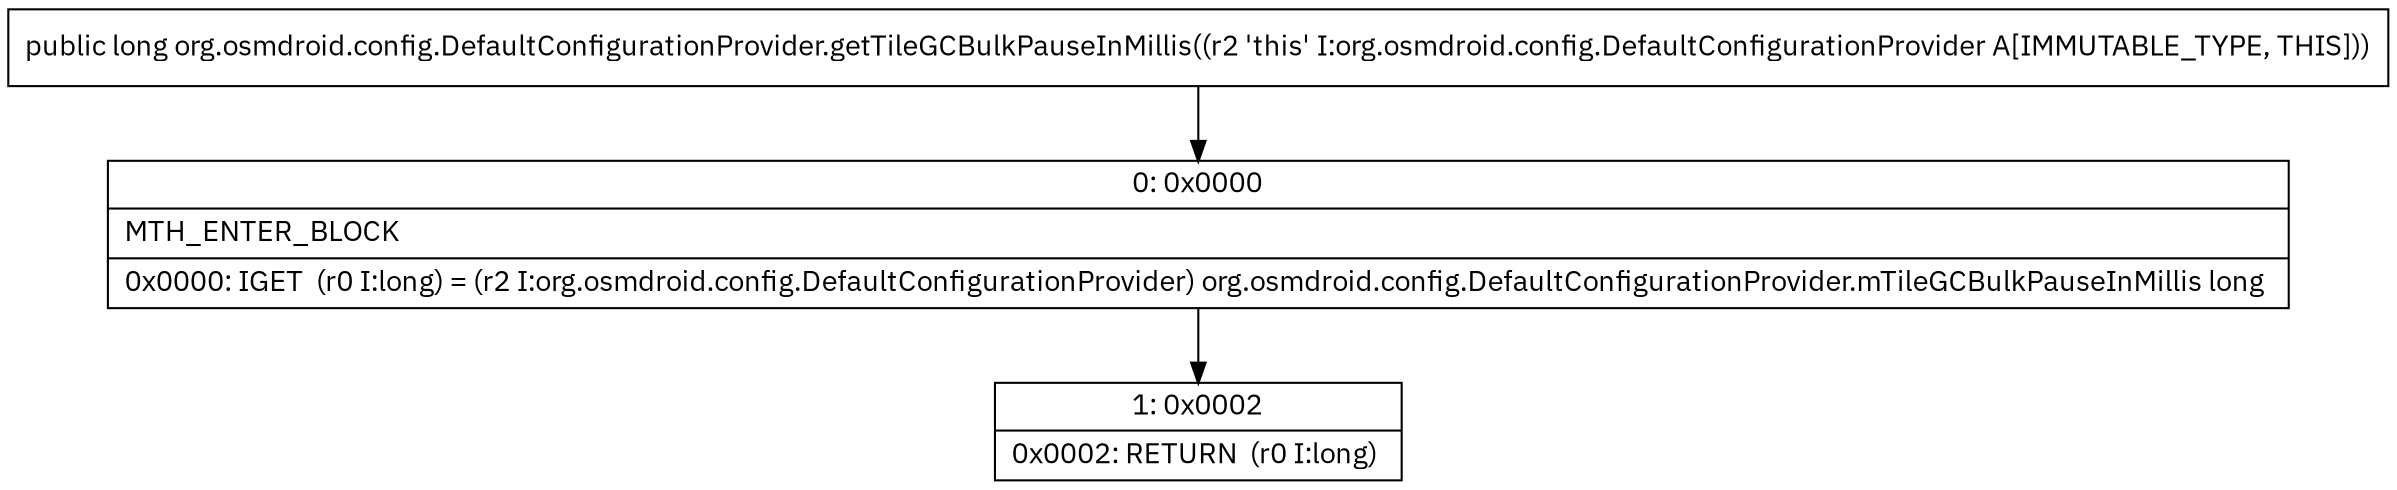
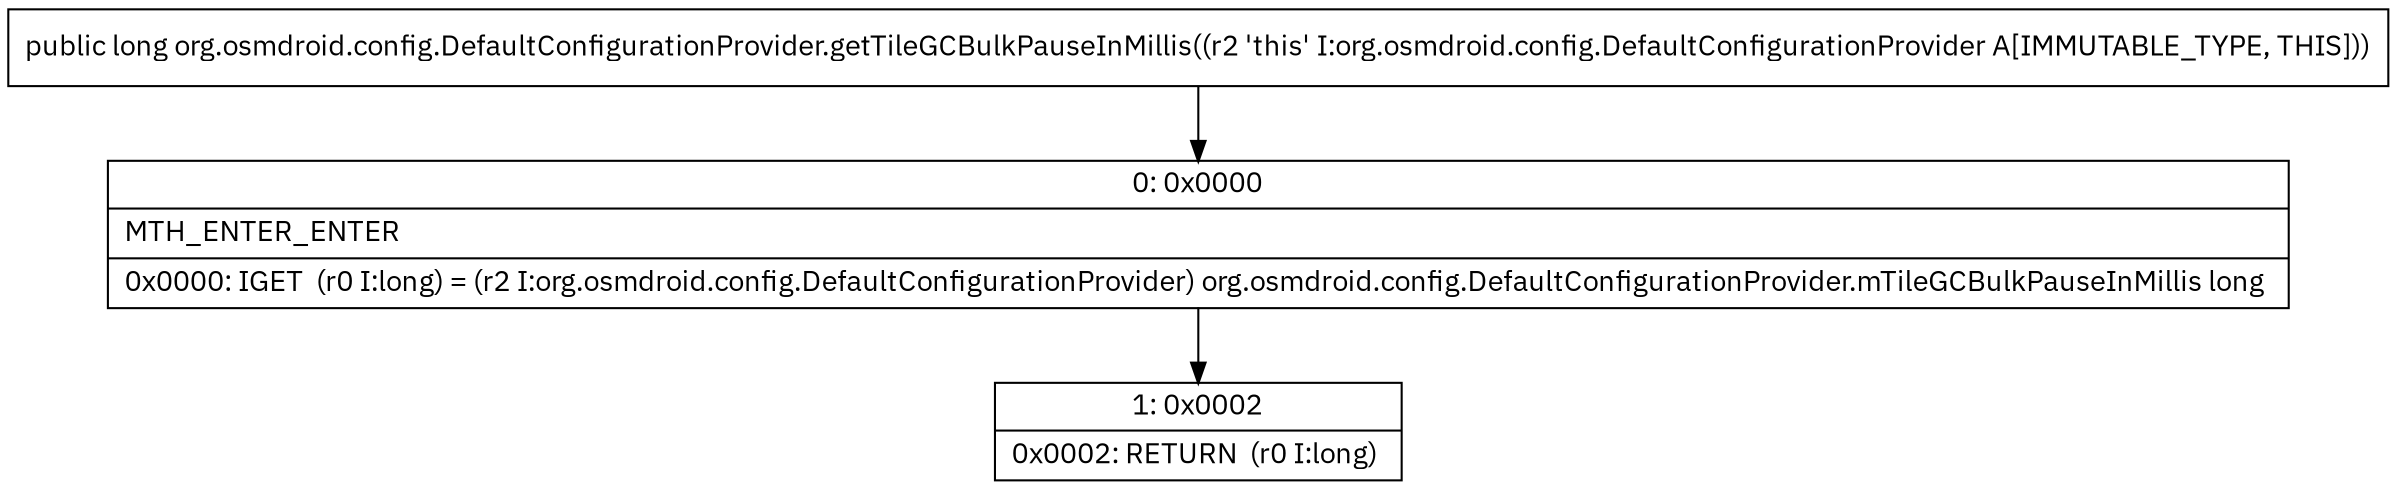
node "0: 0x0000": text "MTH_ENTER_BLOCK" -> "MTH_ENTER_ENTER"
